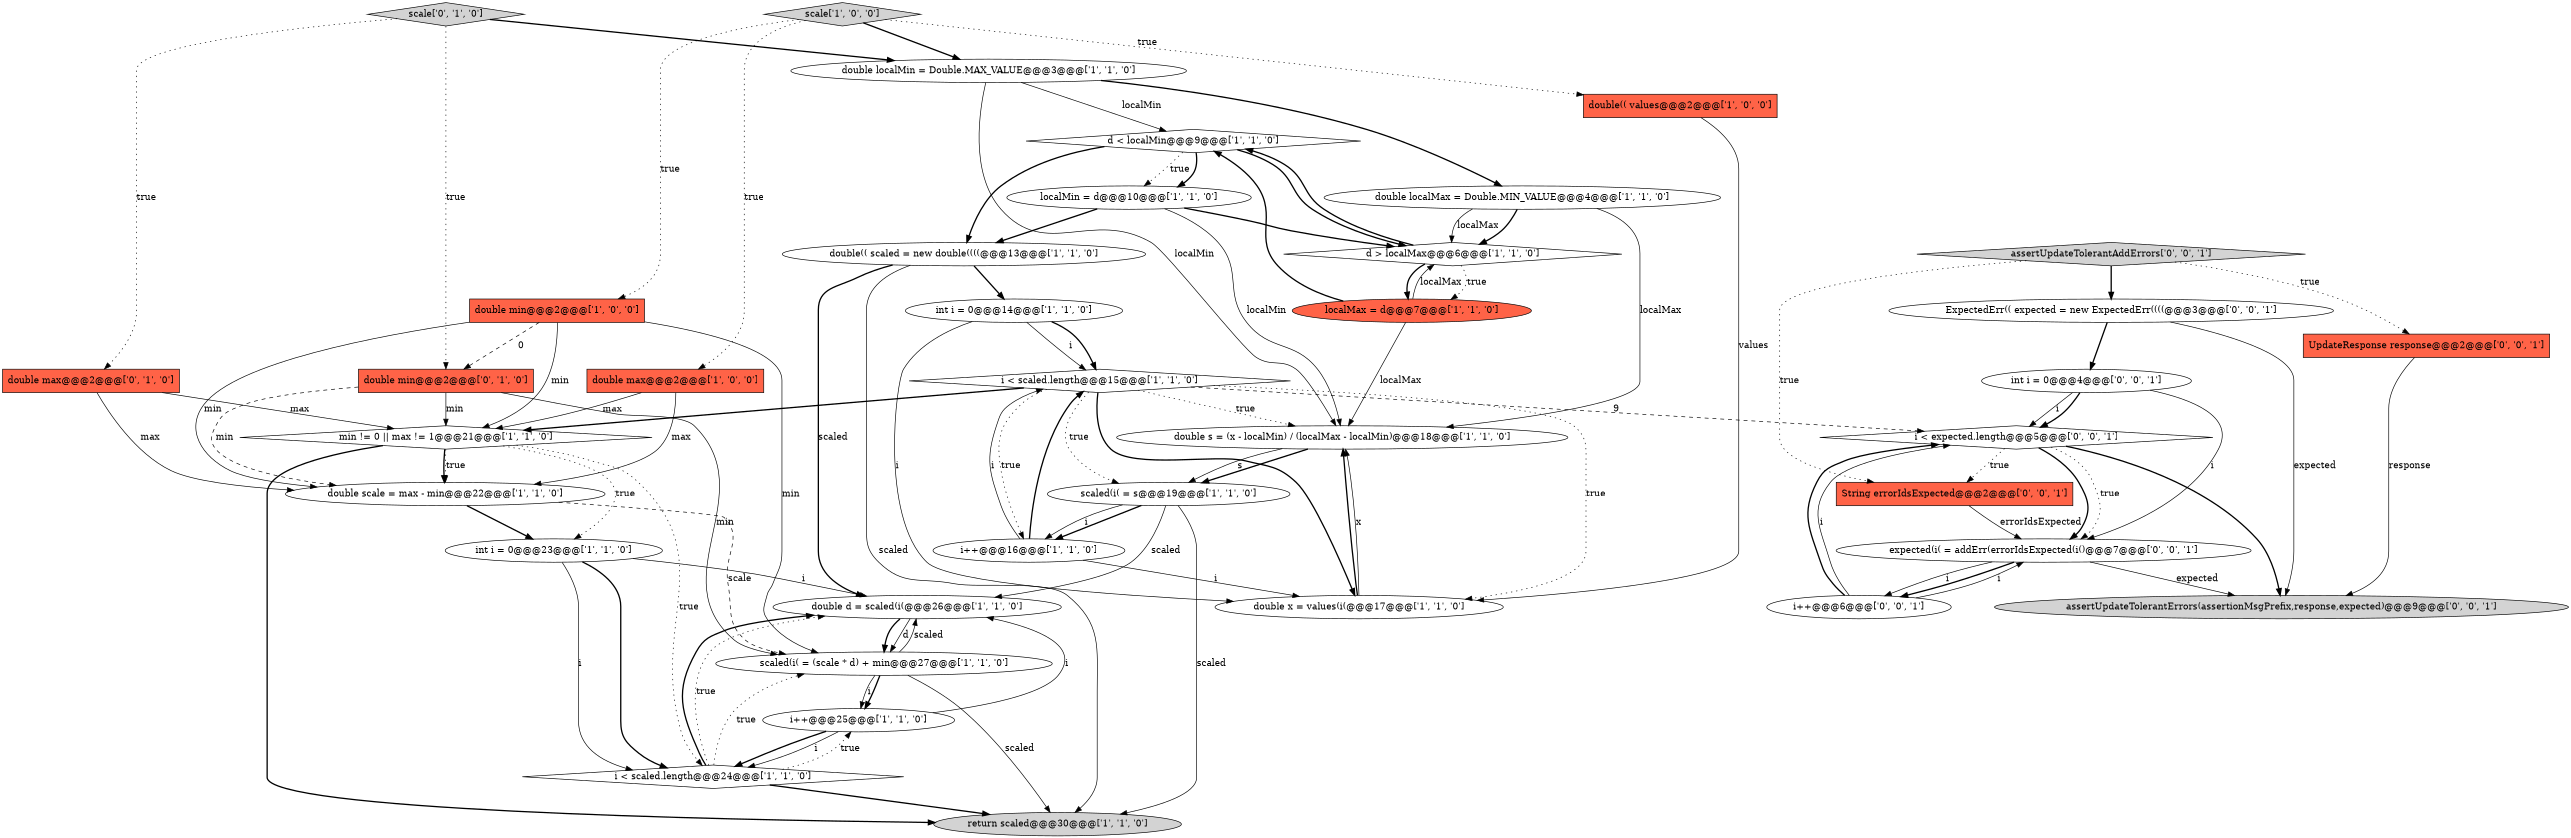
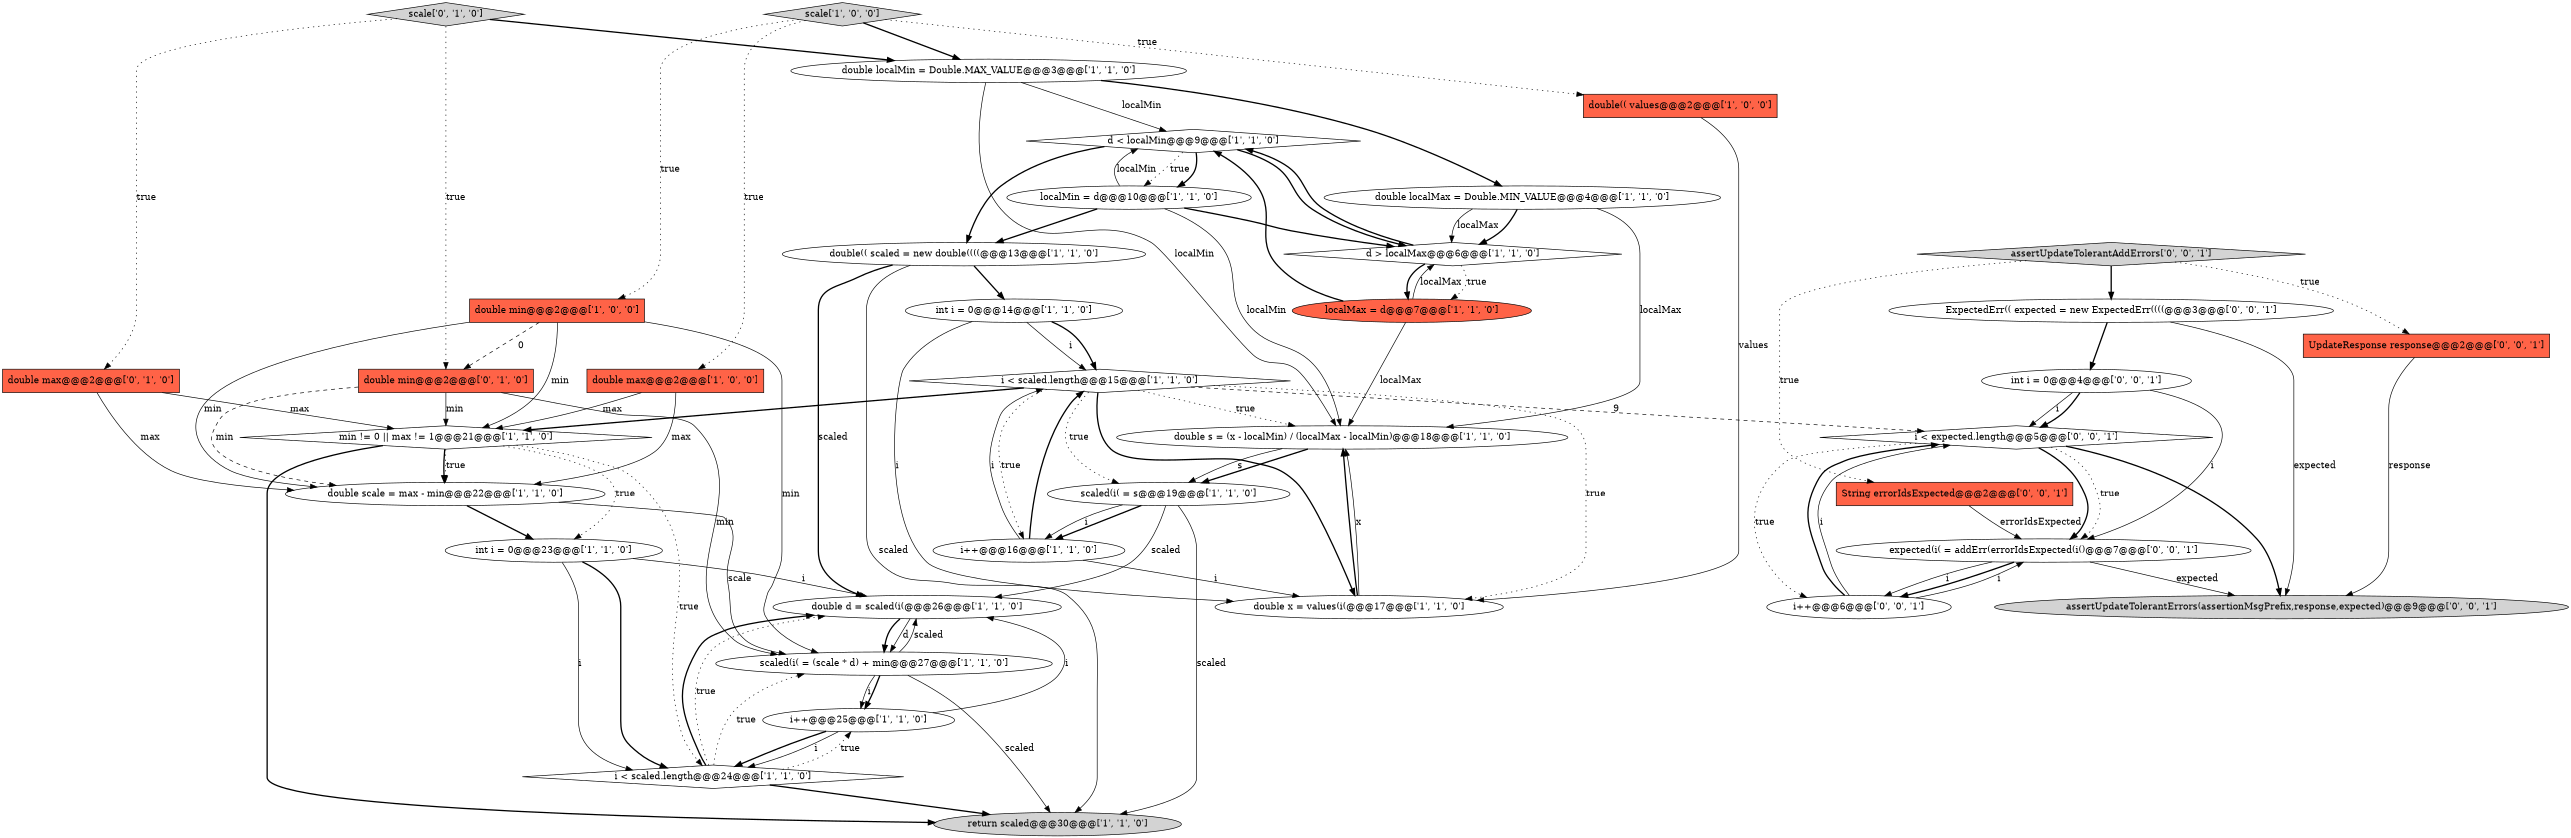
edge "localMin = d@@@10@@@['1', '1', '0']" -> "d < localMin@@@9@@@['1', '1', '0']": added, label "localMin"
edge "i < expected.length@@@5@@@['0', '0', '1']" -> "String errorIdsExpected@@@2@@@['0', '0', '1']": now "i < expected.length@@@5@@@['0', '0', '1']" -> "i++@@@6@@@['0', '0', '1']"
edge "double scale = max - min@@@22@@@['1', '1', '0']" -> "scaled(i( = (scale * d) + min@@@27@@@['1', '1', '0']": style dashed -> solid
